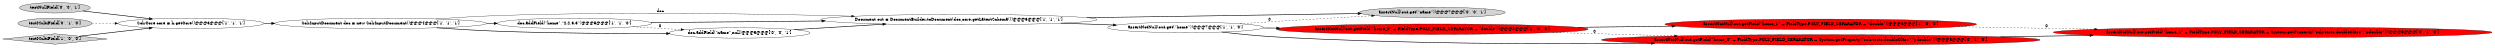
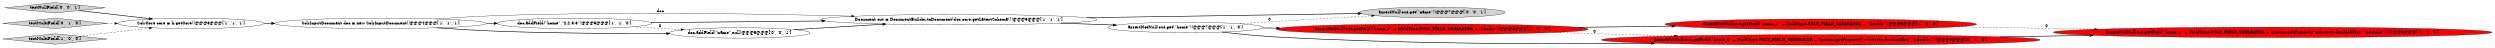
node "testNullField['0', '0', '1']": shape ellipse -> diamond
node "testMultiField['0', '1', '0']": shape ellipse -> diamond
edge "testMultiField['1', '0', '0']" -> "SolrCore core = h.getCore()@@@3@@@['1', '1', '1']": style bold -> dashed
